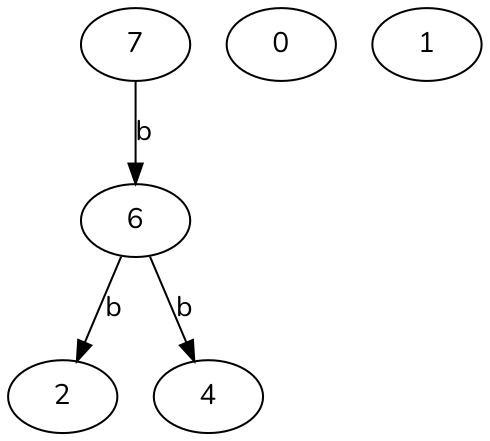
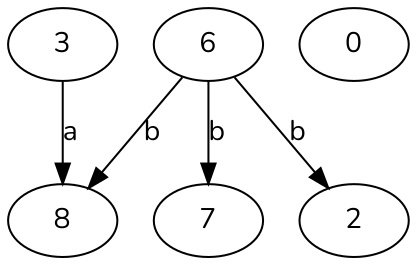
node "3": added
node "1": removed
edge "7" -> "6": reversed
node "4": label "4" -> "8"
